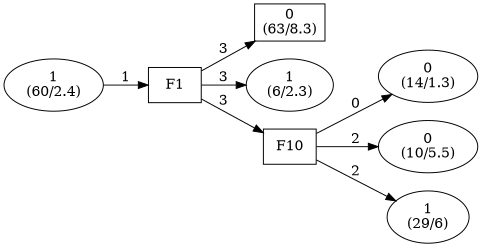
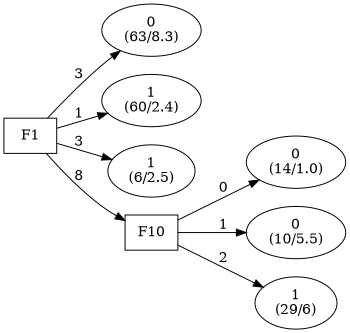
node "0 (63/8.3)": shape box -> ellipse
node "0 (14/1.3)": label "0 (14/1.3)" -> "0 (14/1.0)"
edge "1 (60/2.4)" -> "F1": reversed
node "1 (6/2.3)": label "1 (6/2.3)" -> "1 (6/2.5)"
edge "F1" -> "F10": label "3" -> "8"
edge "F10" -> "0 (10/5.5)": label "2" -> "1"
